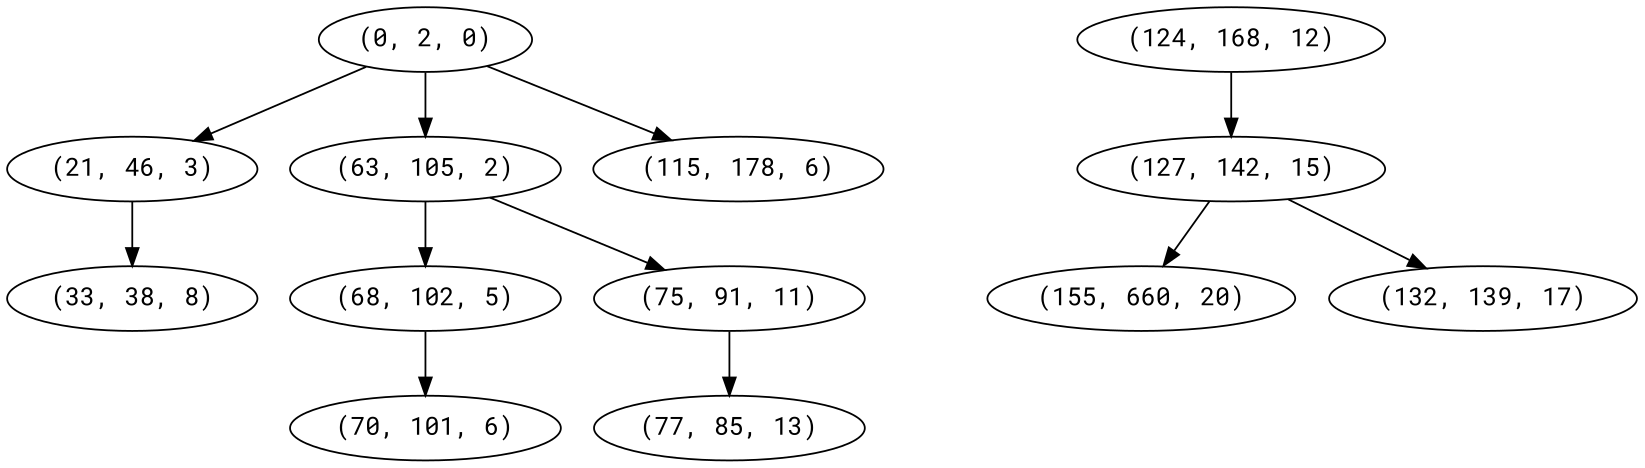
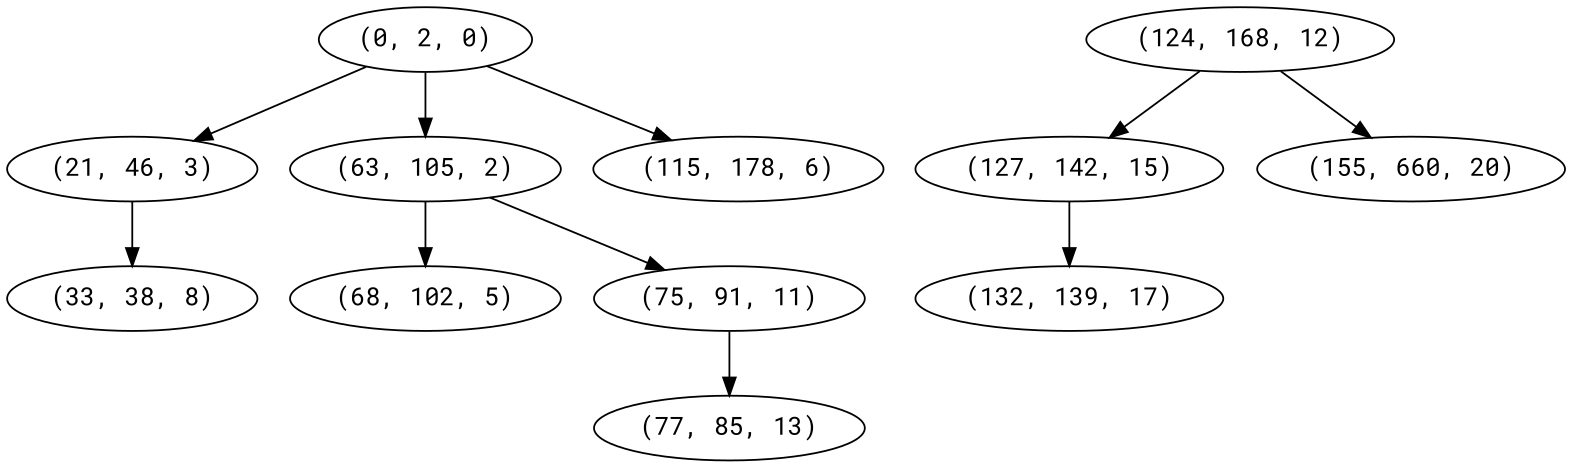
edge "(127, 142, 15)" -> "(155, 660, 20)": now "(124, 168, 12)" -> "(155, 660, 20)"
node "(70, 101, 6)": removed
